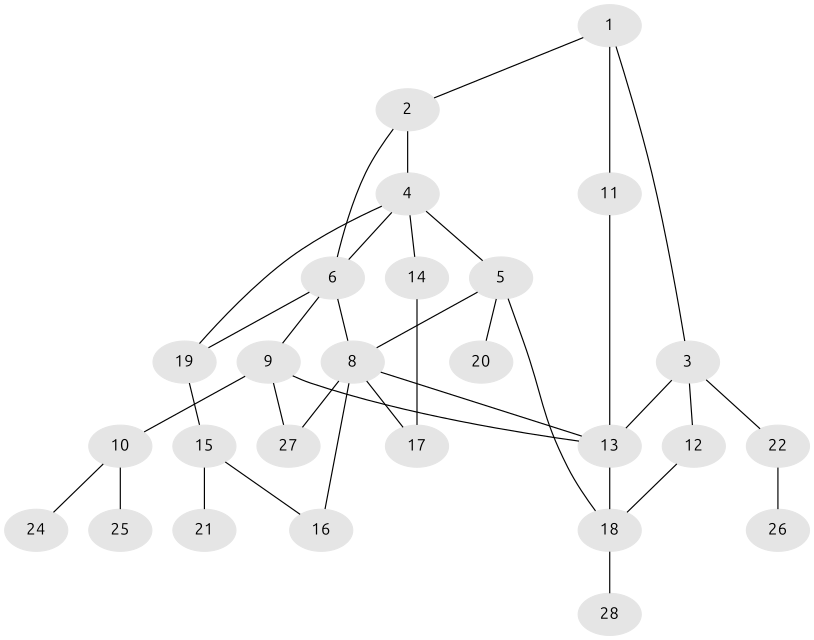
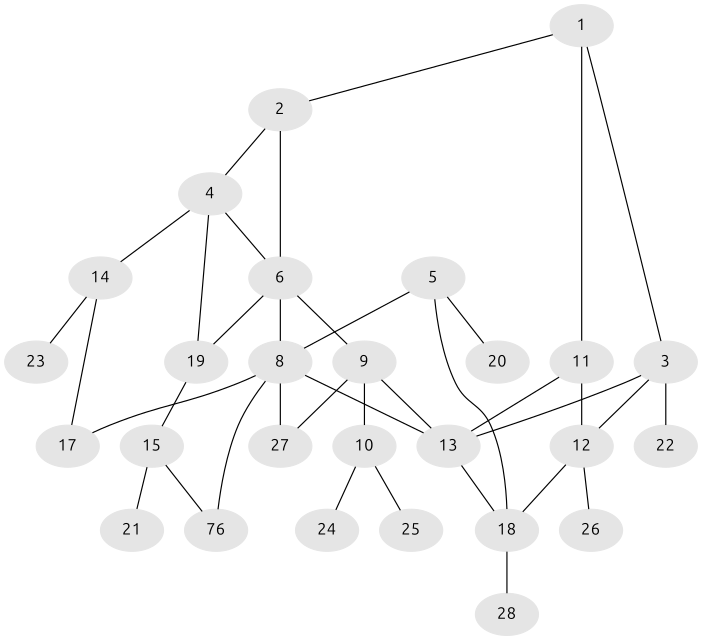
edge "4" -- "5": removed
node "23": added
edge "11" -- "12": added
edge "22" -- "26": now "12" -- "26"
node "16": label "16" -> "76"
